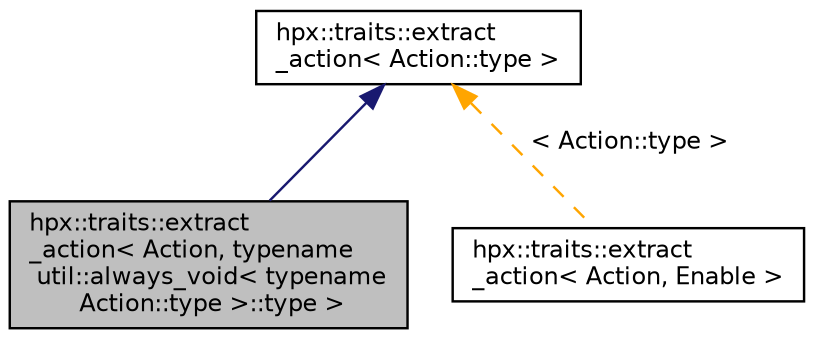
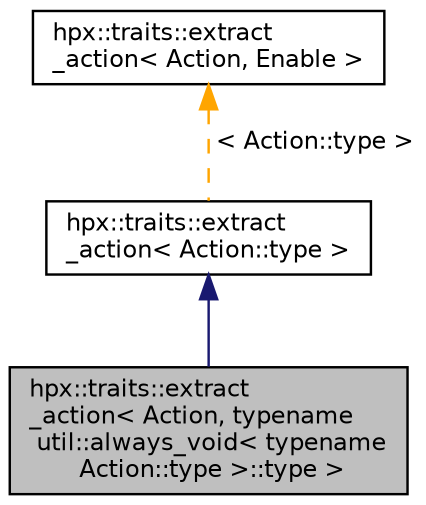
edge "hpx::traits::extract _action< Action, Enable >" -> "hpx::traits::extract _action< Action::type >": reversed
